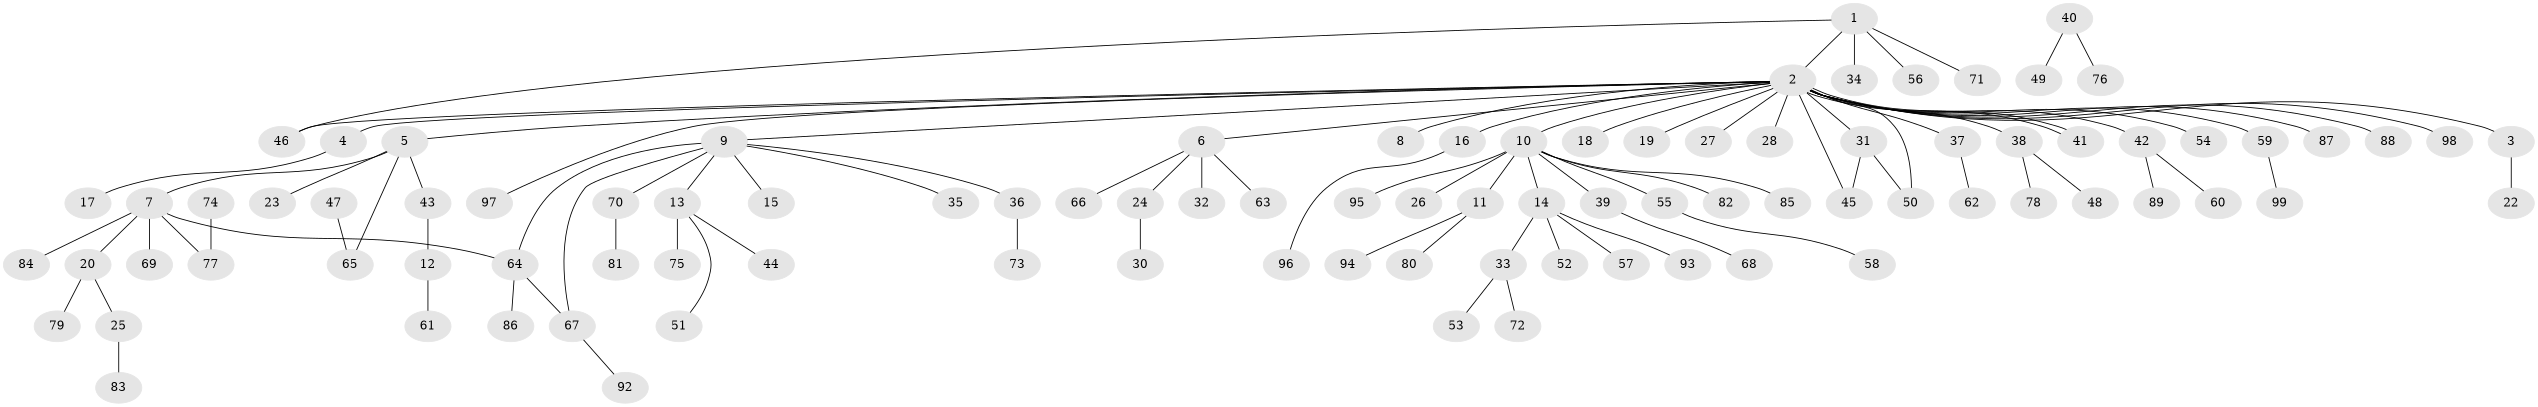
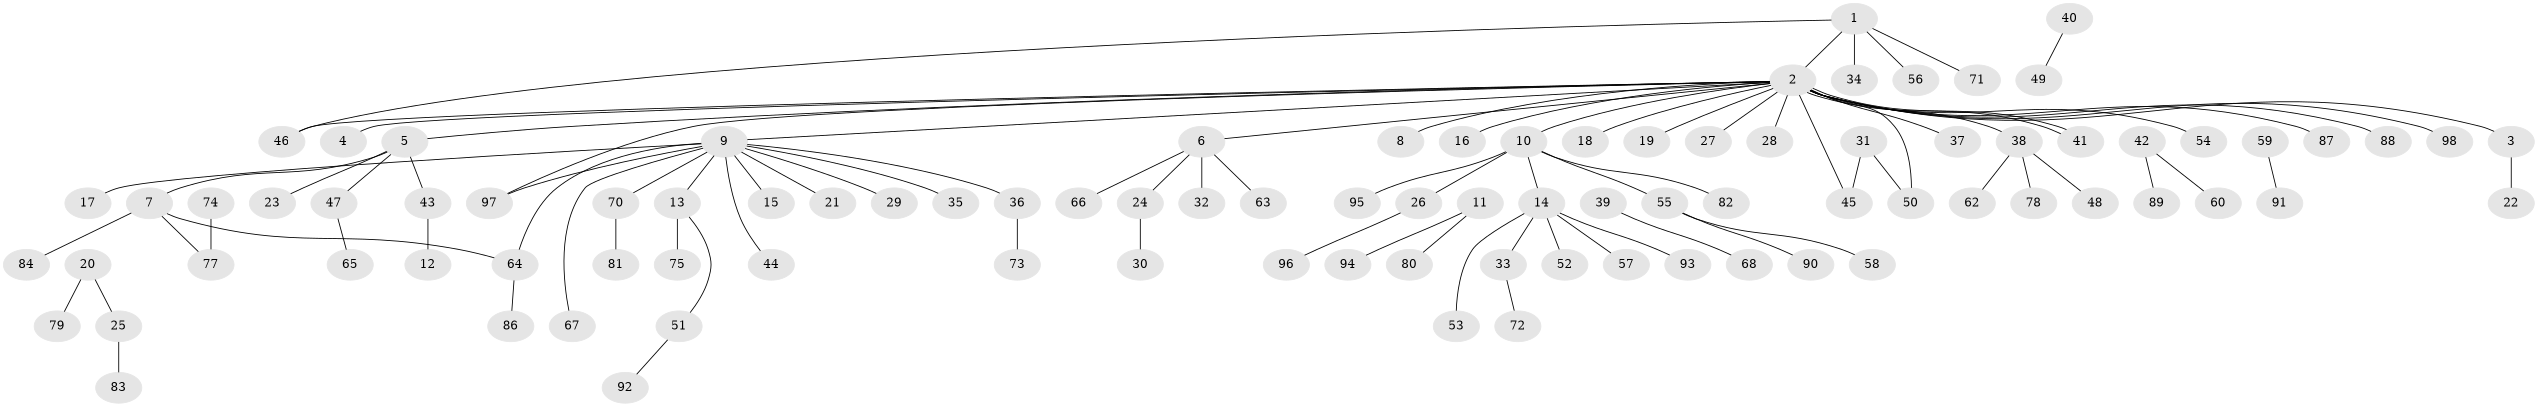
node "76": removed
edge "2" -- "31": removed
edge "2" -- "42": removed
edge "2" -- "59": removed
edge "9" -- "97": added
edge "37" -- "62": now "38" -- "62"
edge "4" -- "17": now "9" -- "17"
edge "10" -- "11": removed
edge "10" -- "39": removed
edge "16" -- "96": now "26" -- "96"
edge "5" -- "65": now "5" -- "47"
node "21": added
node "29": added
node "85": removed
node "99": label "99" -> "91"
edge "7" -- "20": removed
edge "13" -- "44": now "9" -- "44"
node "69": removed
node "90": added
edge "64" -- "67": removed
edge "33" -- "53": now "14" -- "53"
node "61": removed
edge "67" -- "92": now "51" -- "92"
